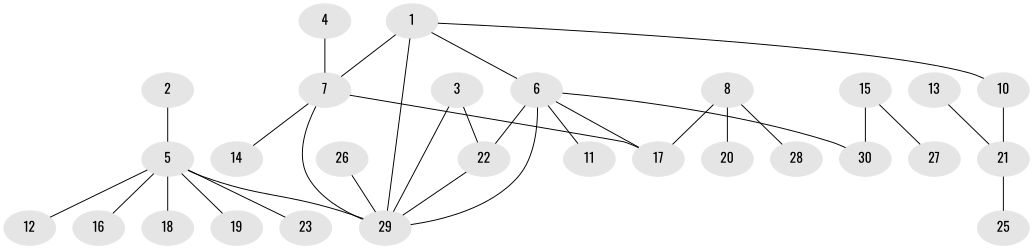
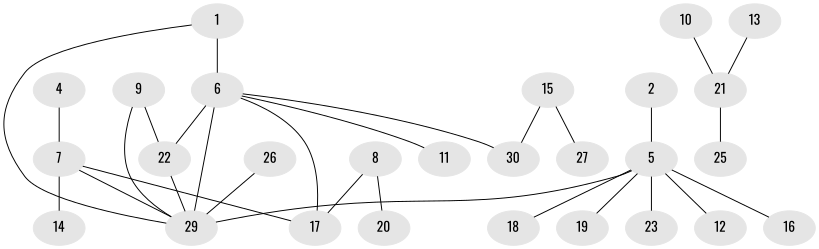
edge "1" -- "10": removed
edge "1" -- "7": removed
node "3": label "3" -> "9"
node "28": removed
